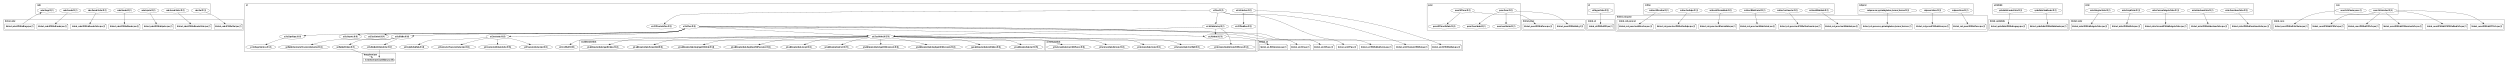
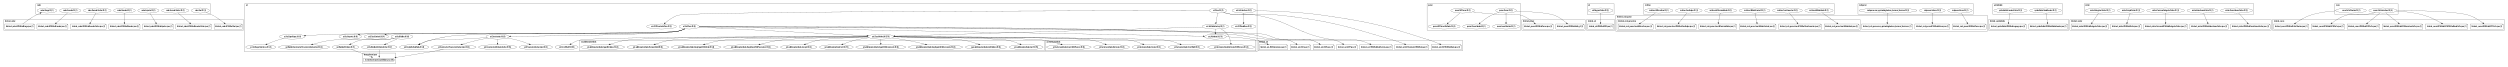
node "cocos.CoCoChecker.parser (1)": label "cocos.CoCoChecker.parser (1)" -> "cocos.CoCoChecker.ftl (1)"
cluster "htmlred._mch_parser.ast": label "htmlred._mch_parser.ast" -> "htmlred._mch_parser.tree"
edge "ast.AstClass.ftl (4)" -> "ast.AstBuilder.ftl (4)": now "ast.AstClass.ftl (4)" -> "ast.EmptyMethodBody.ftl (4)"
edge "ast.ConstructorParametersDeclaration.ftl (4)" -> "de.monticore.types.TypesHelper.java (18)": added
